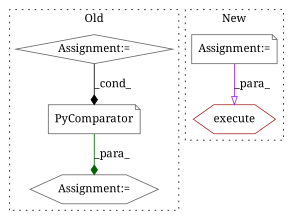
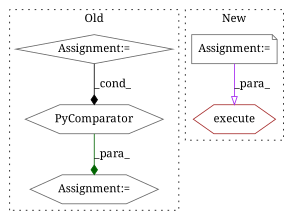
node "PyComparator": shape note -> hexagon
